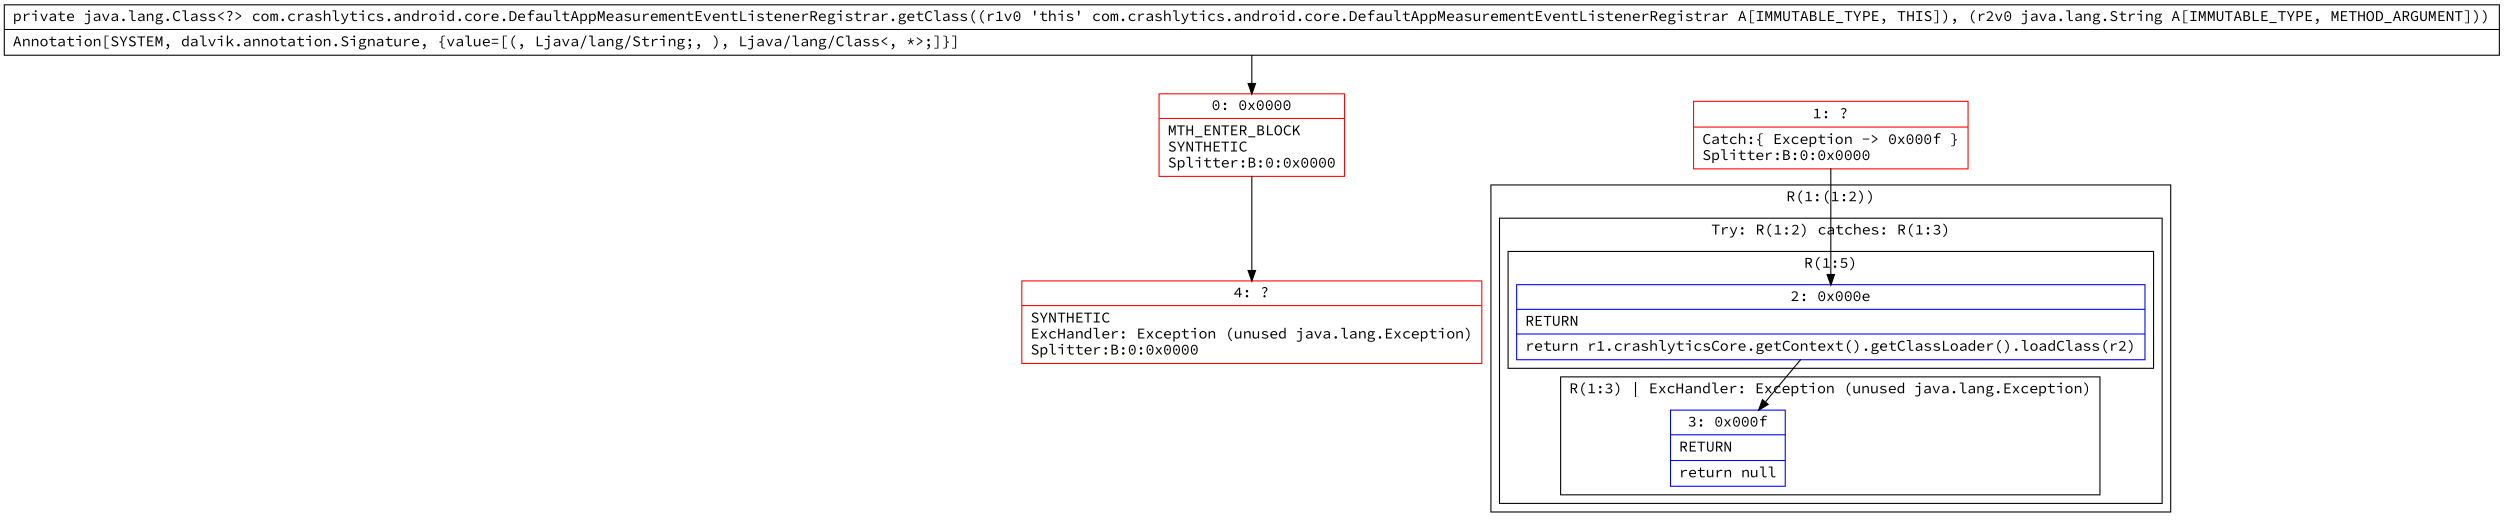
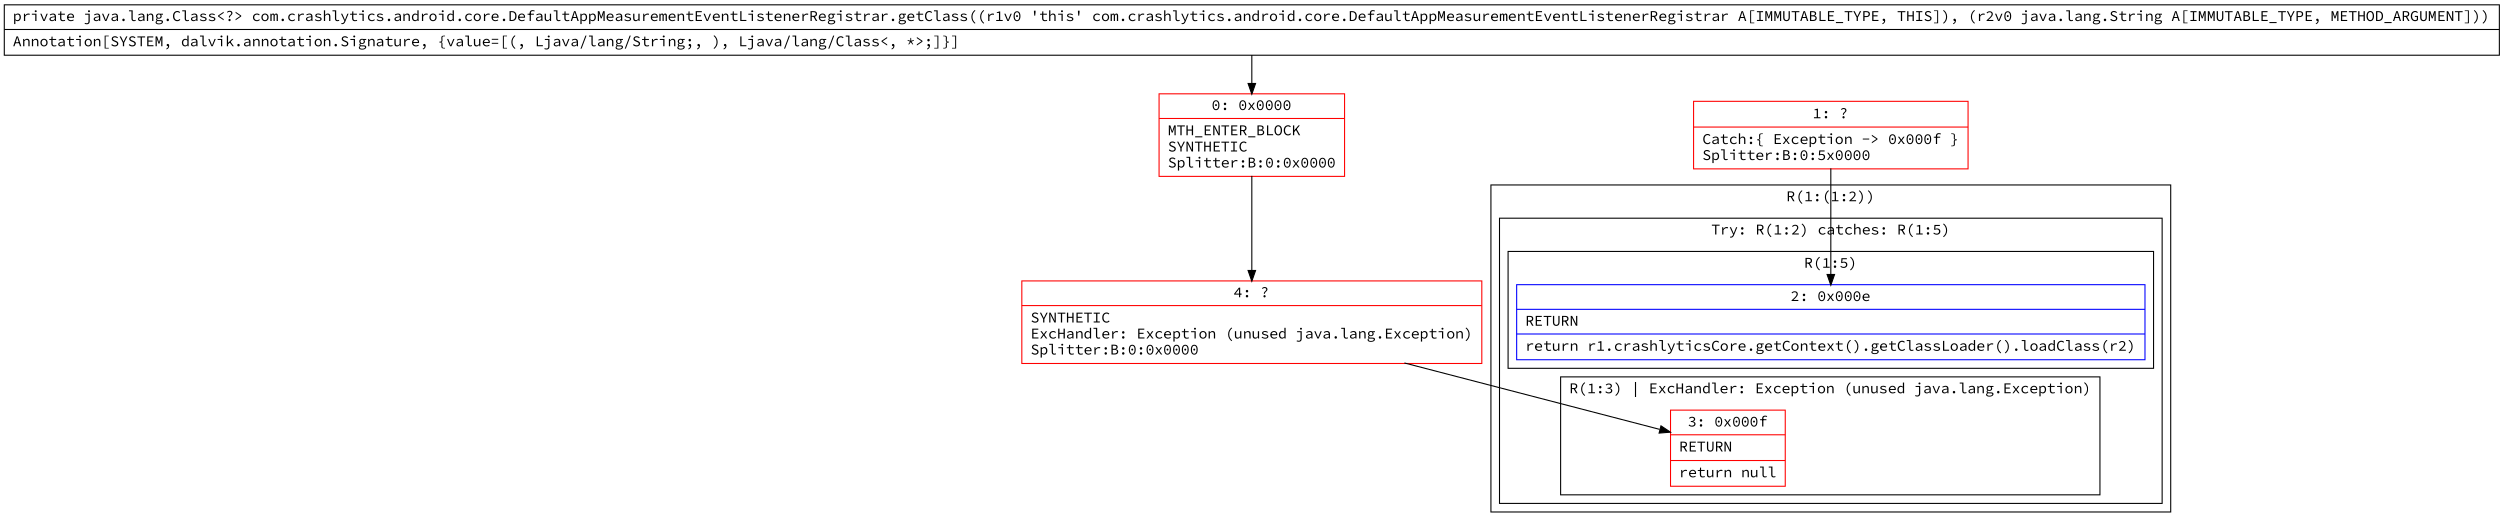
node "1: ?": text "Splitter:B:0:0x0000" -> "Splitter:B:0:5x0000"
cluster "Try: R(1:2) catches: R(1:3)": label "Try: R(1:2) catches: R(1:3)" -> "Try: R(1:2) catches: R(1:5)"
edge "2: 0x000e" -> "3: 0x000f": now "4: ?" -> "3: 0x000f"
node "3: 0x000f": color blue -> red
